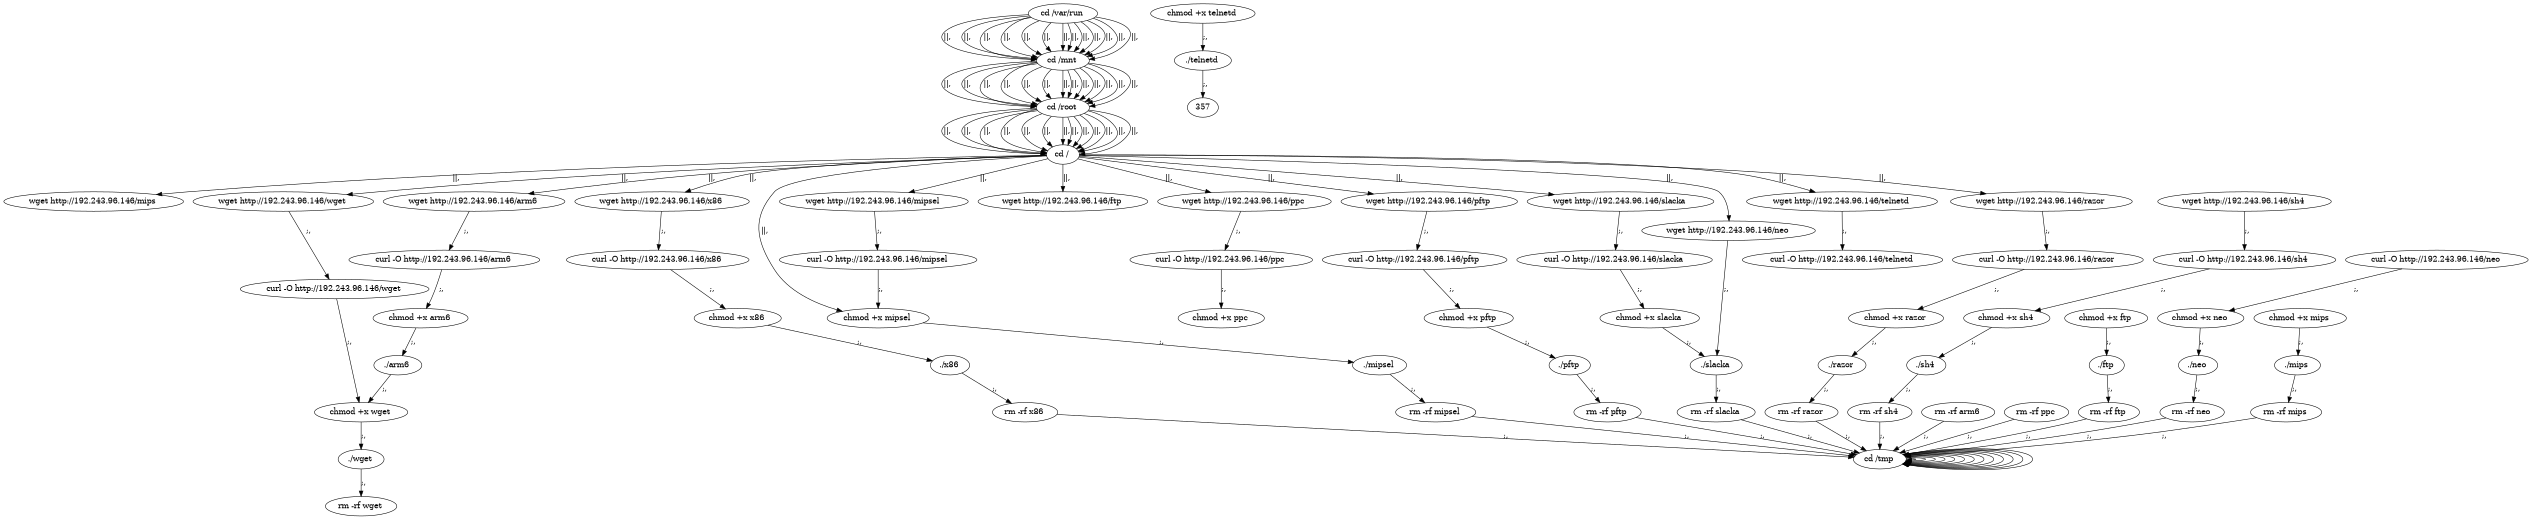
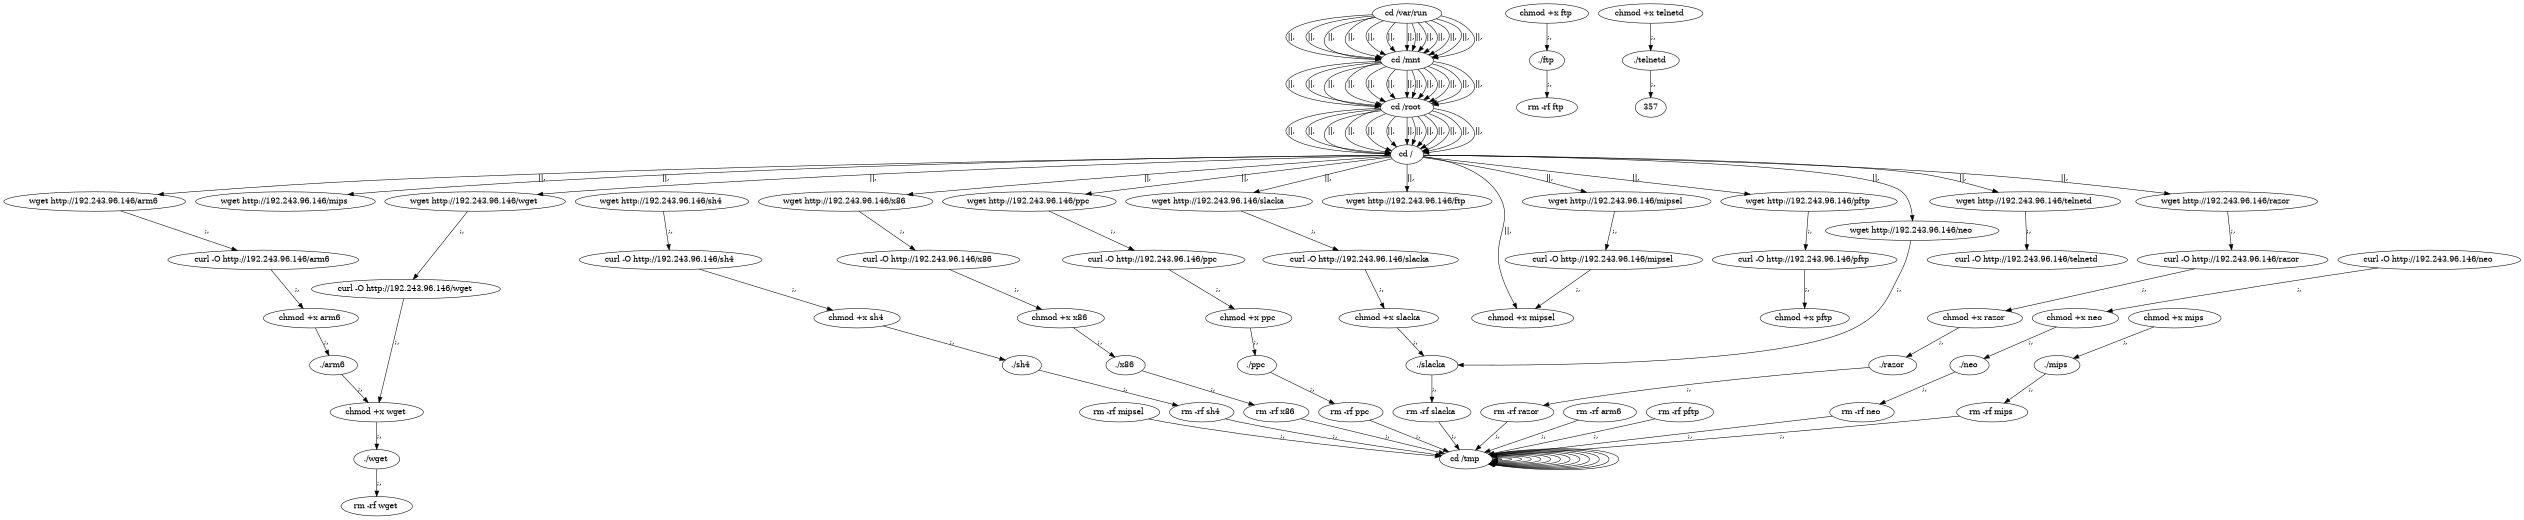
node "./ppc": added
node "./mipsel": removed
node "./pftp": removed
edge "rm -rf ftp" -> "cd /tmp": removed, label ";,"
